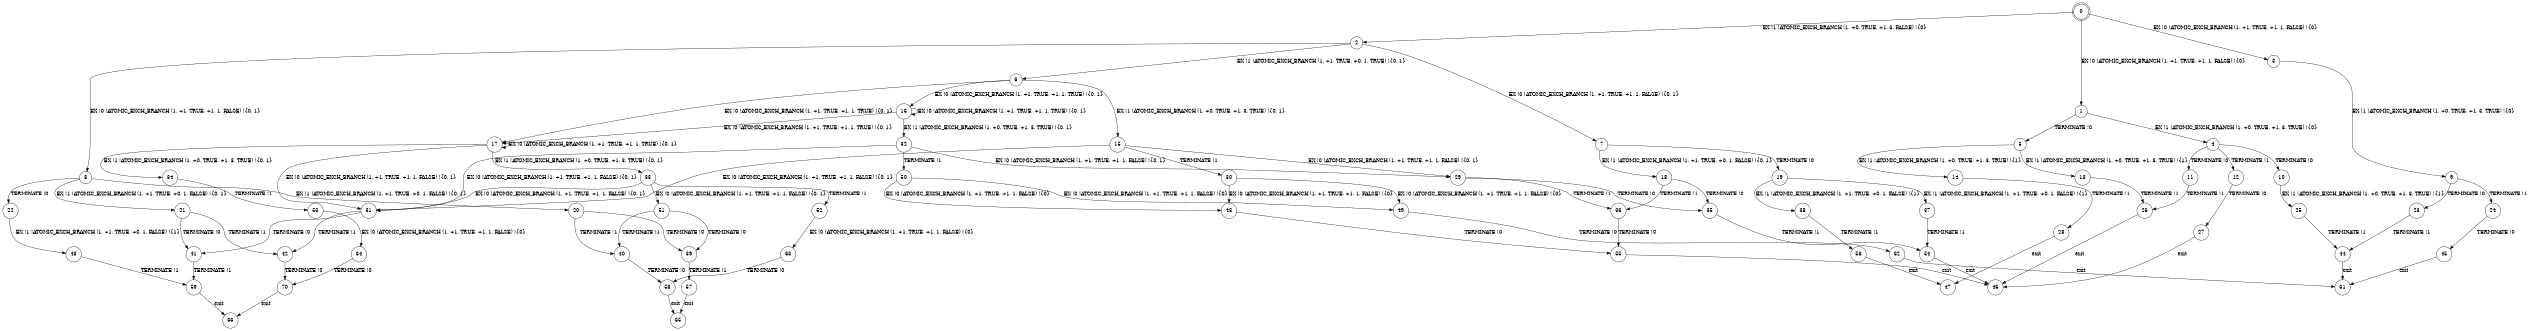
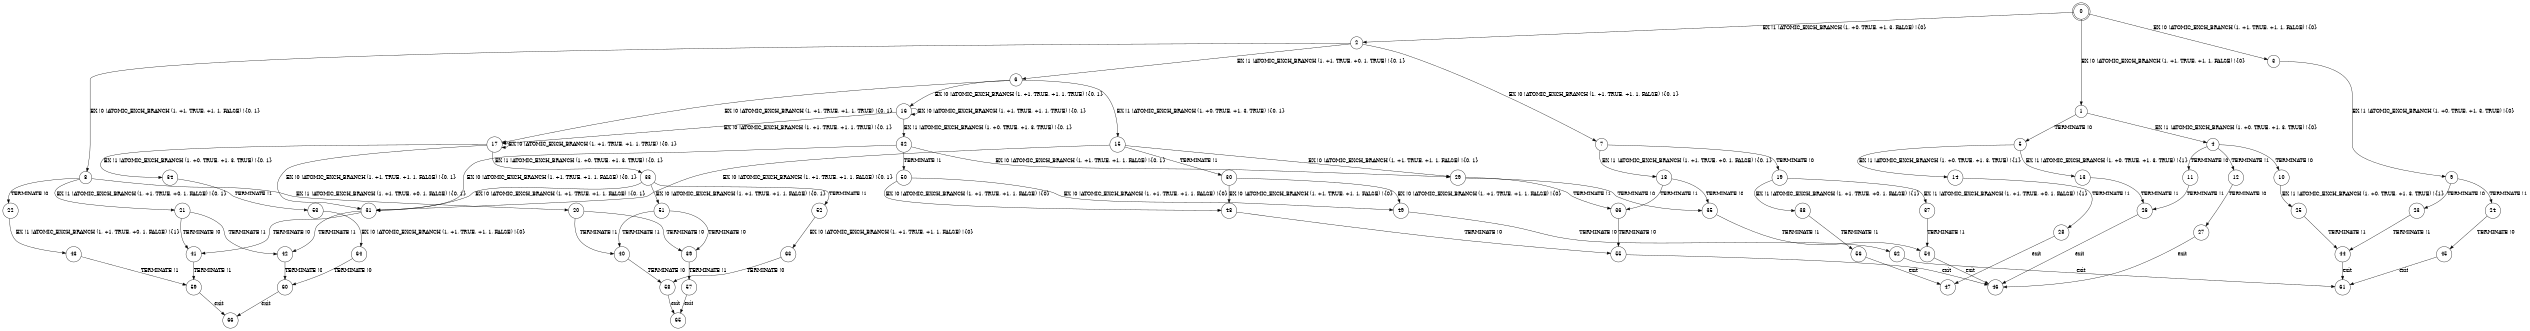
node "70": label "70" -> "60"
